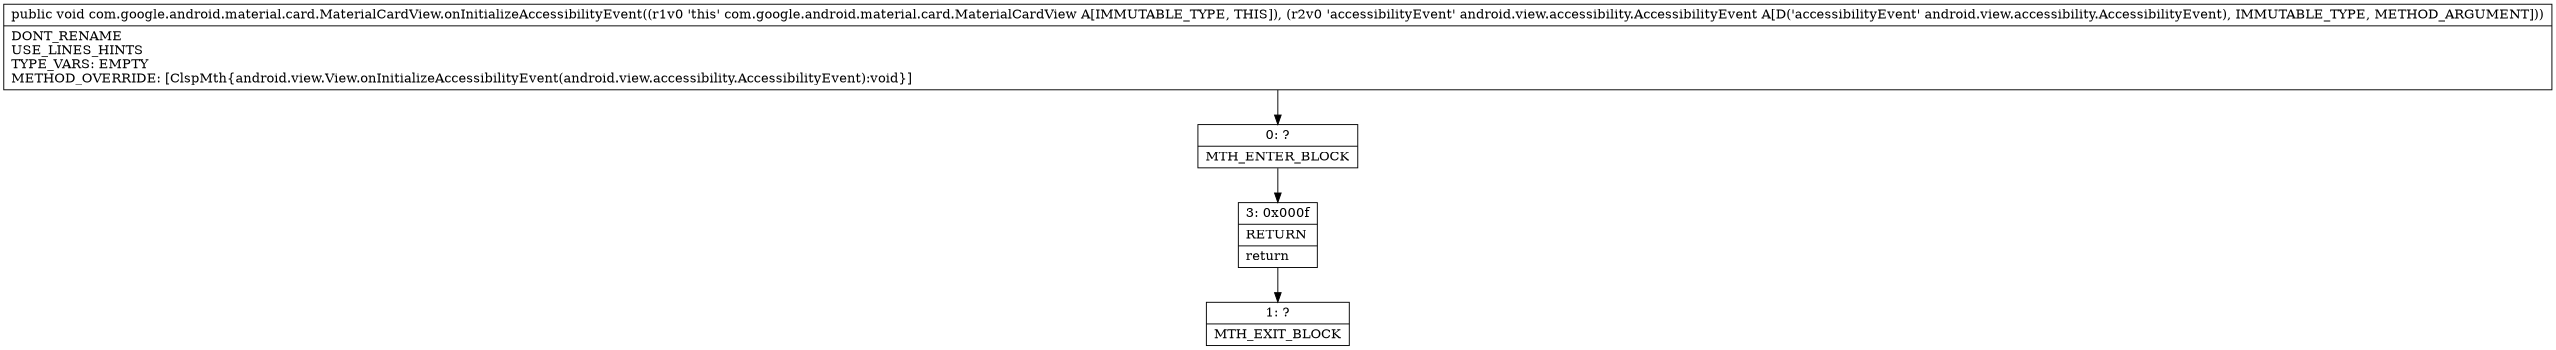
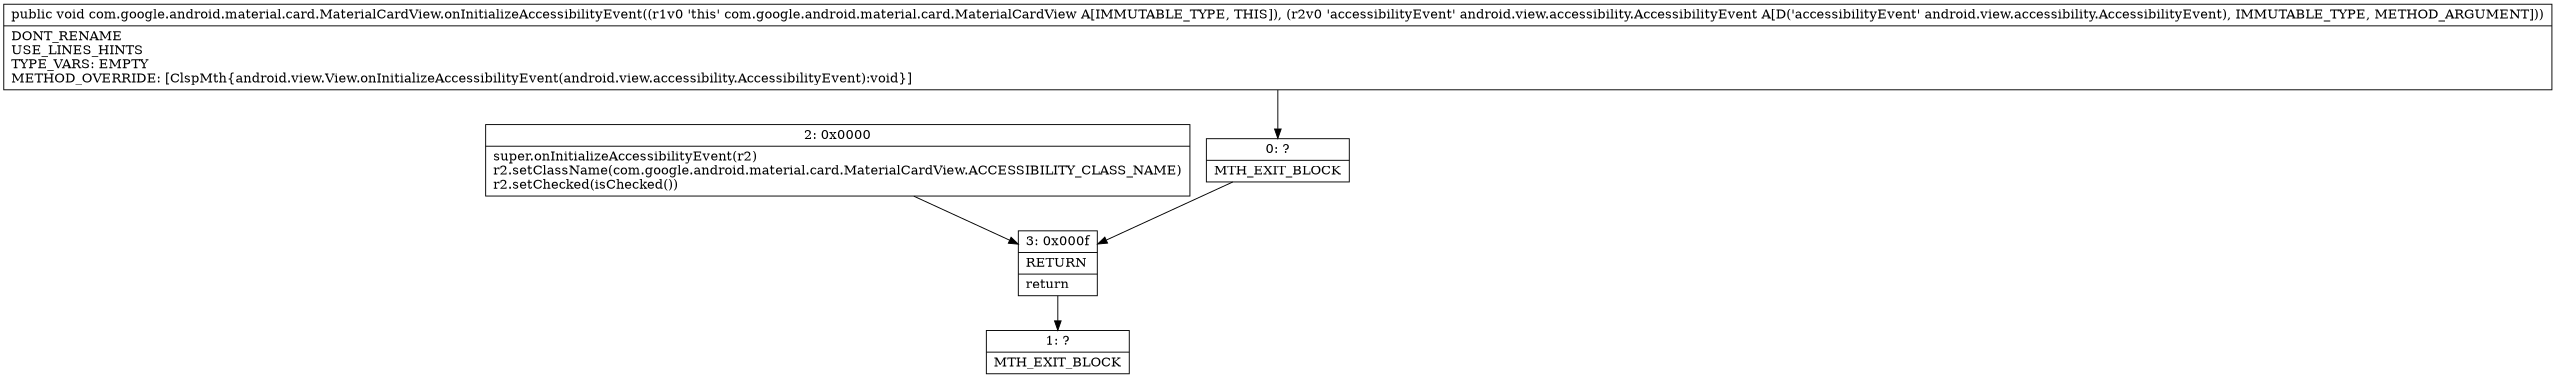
node "0: ?": text "MTH_ENTER_BLOCK" -> "MTH_EXIT_BLOCK"
node "2: 0x0000": added
